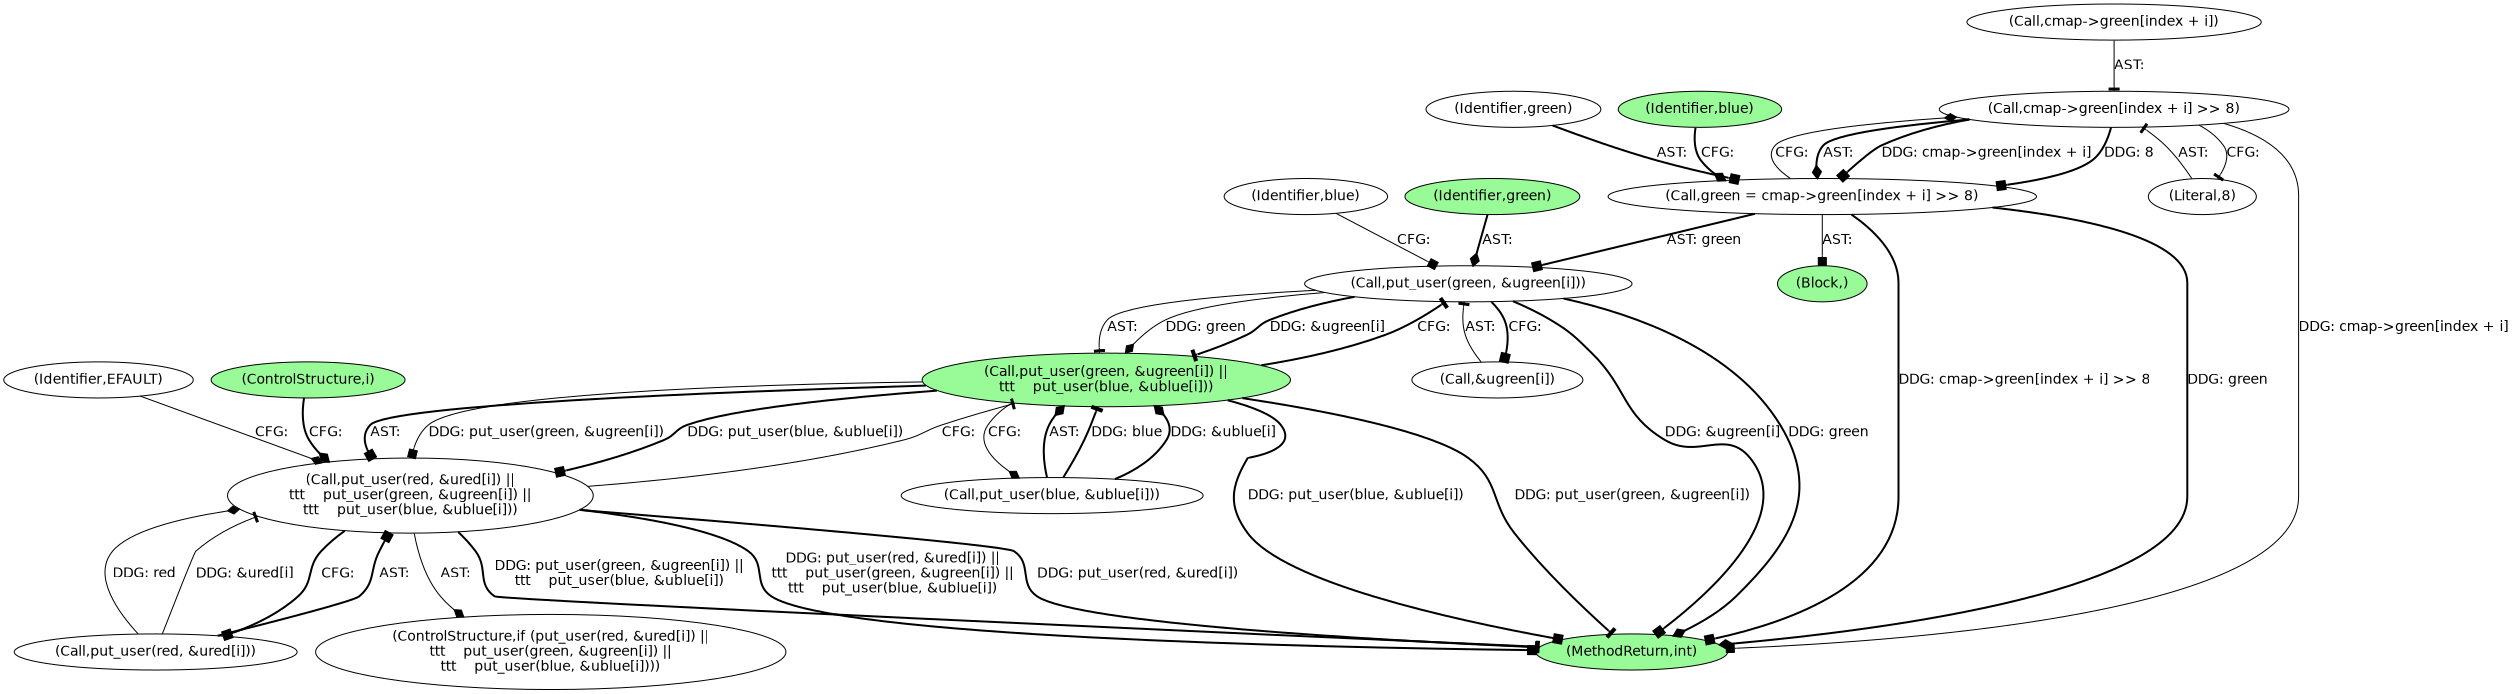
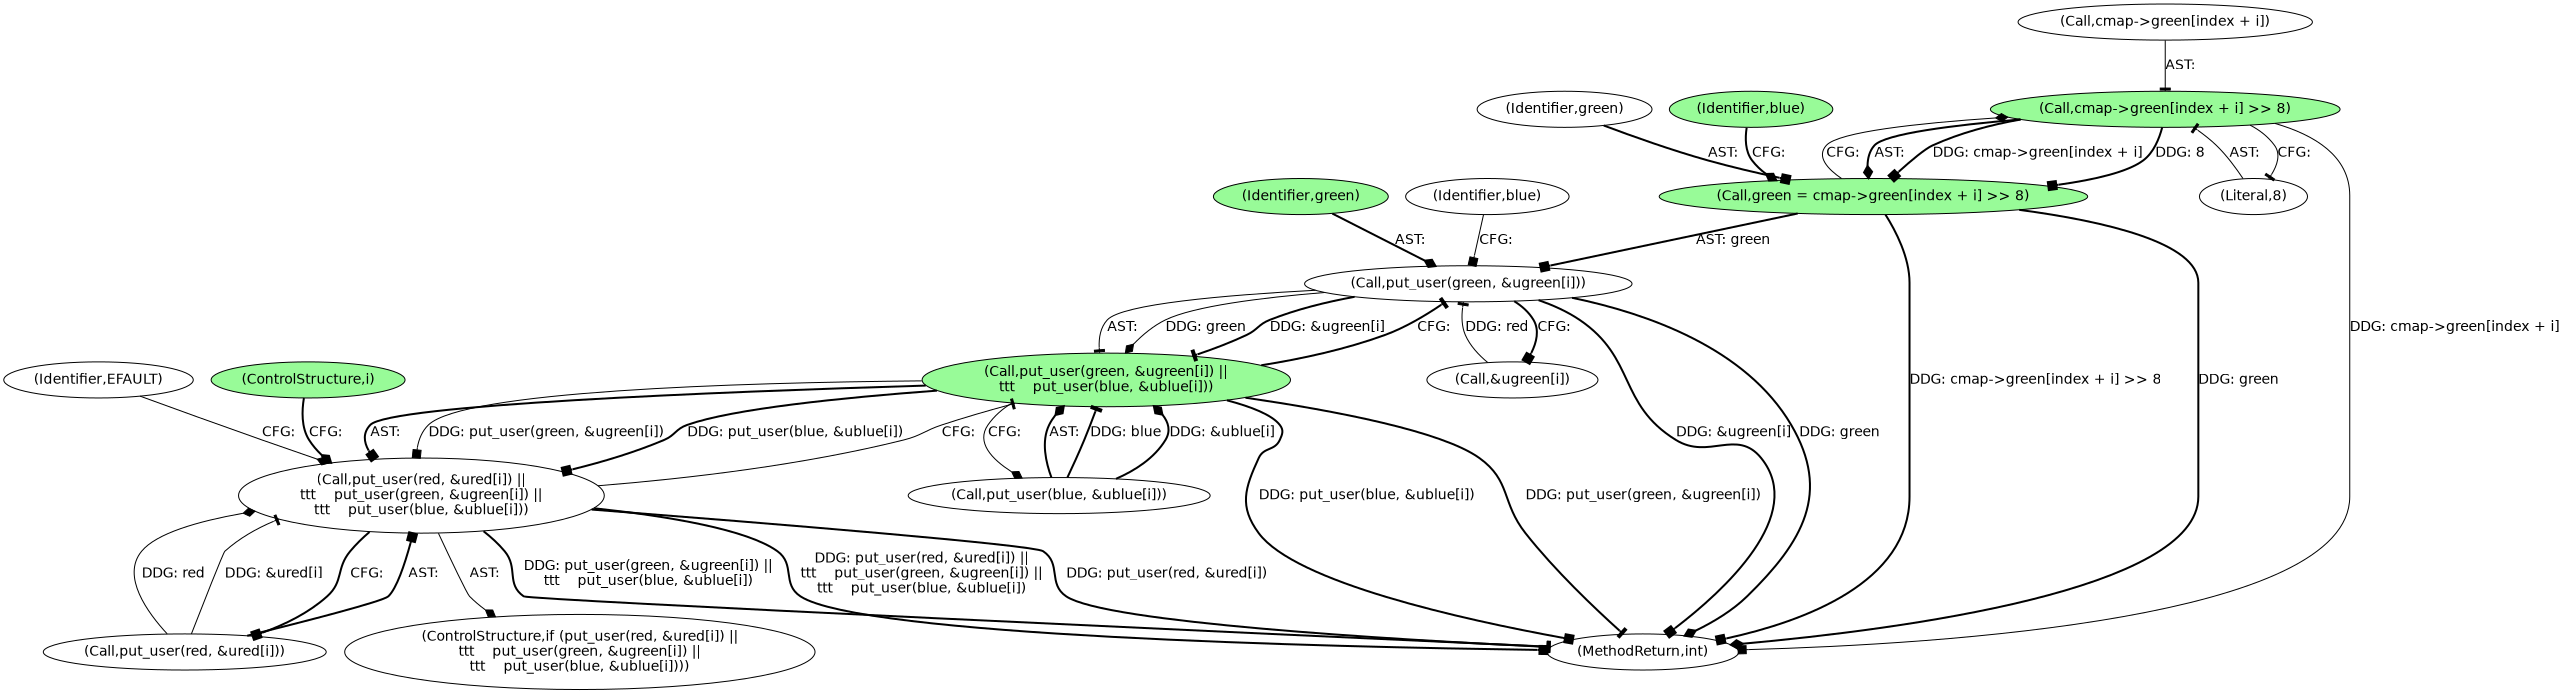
node "(Call,cmap->green[index + i] >> 8)": fillcolor white -> palegreen
node "(Call,green = cmap->green[index + i] >> 8)": fillcolor white -> palegreen
node "(Block,)": removed
edge "(Call,&ugreen[i])" -> "(Call,put_user(green, &ugreen[i]))": label "AST: " -> "DDG: red"
node "(MethodReturn,int)": fillcolor palegreen -> white
